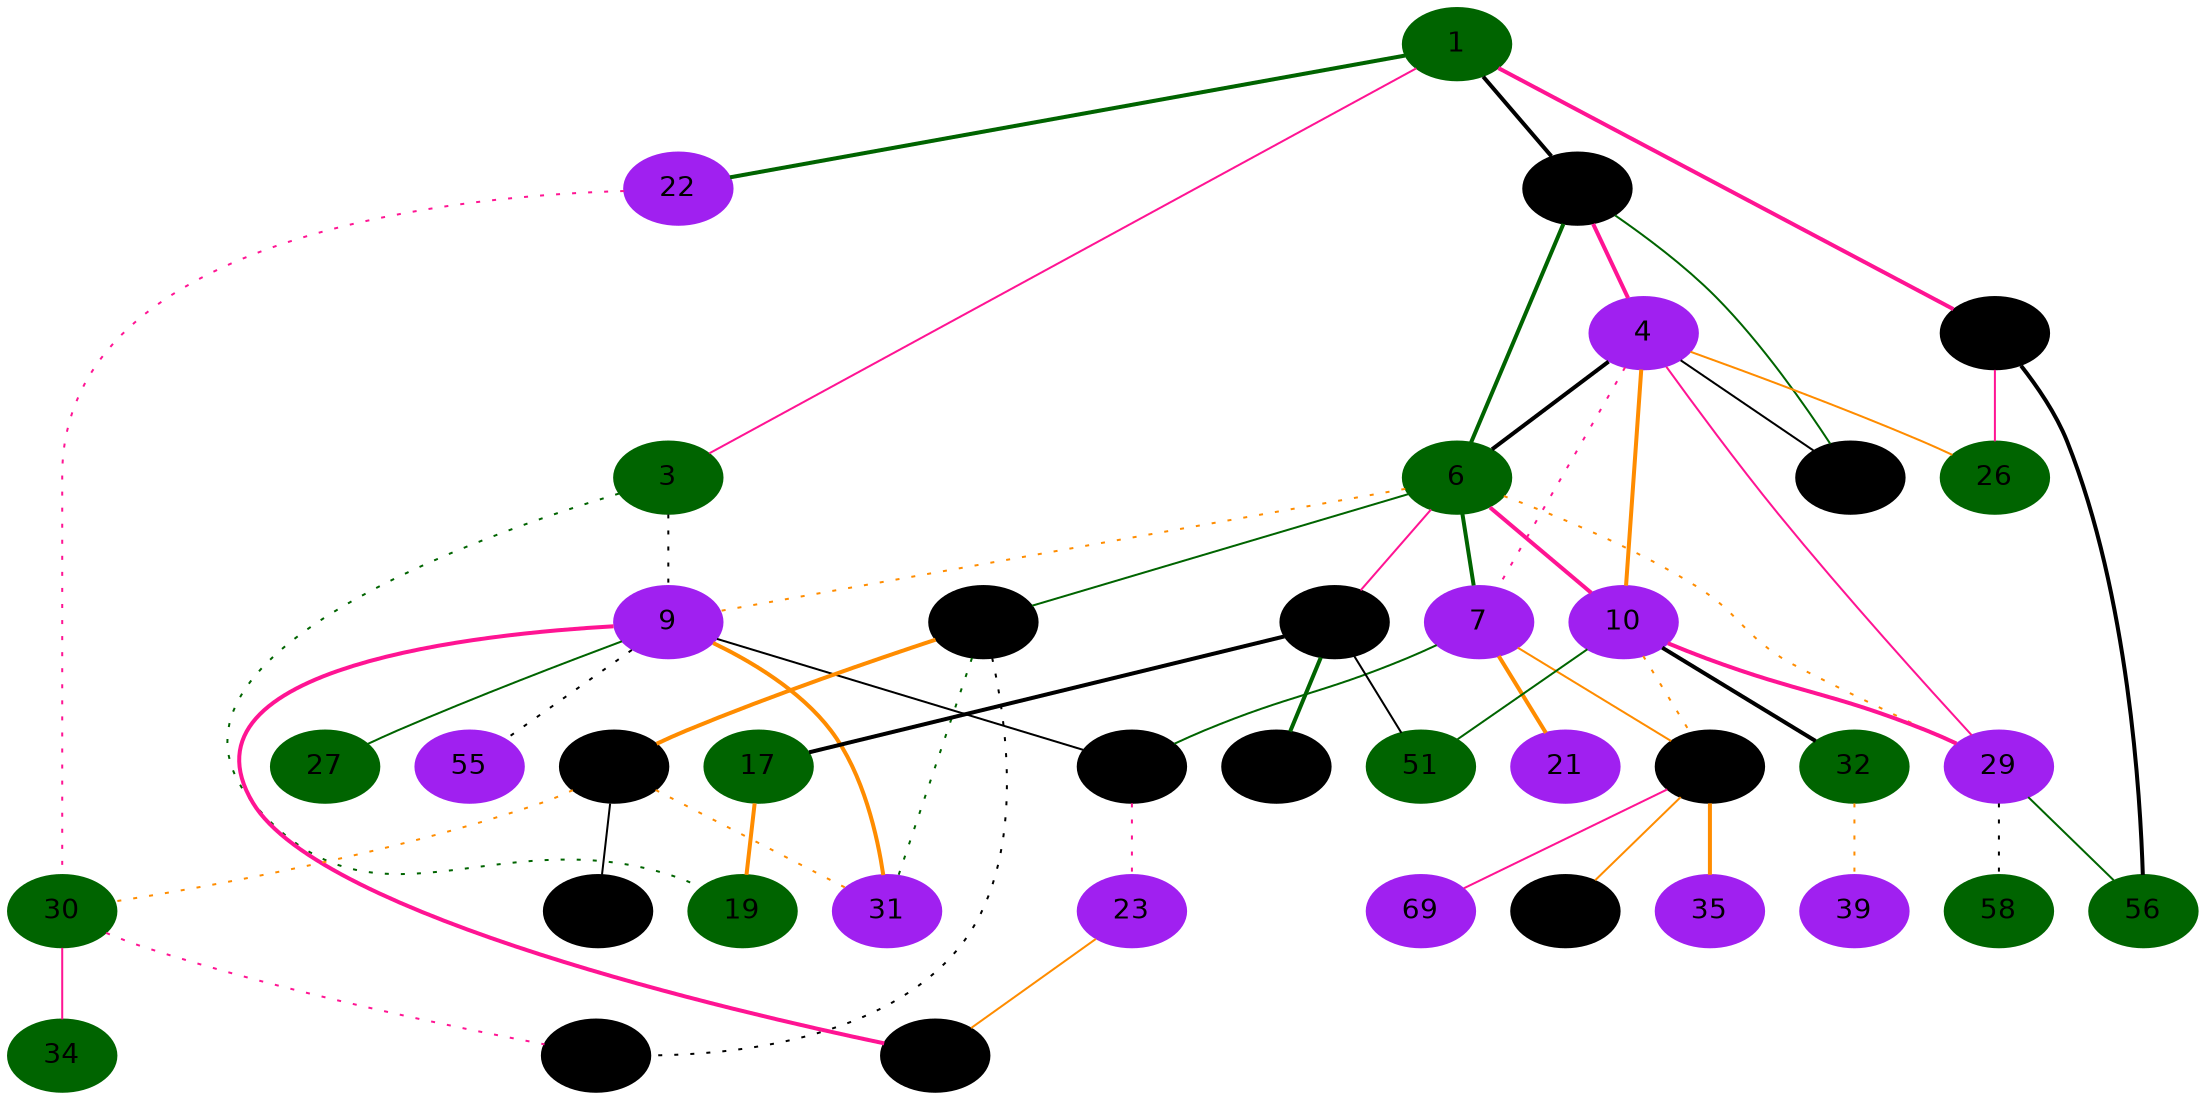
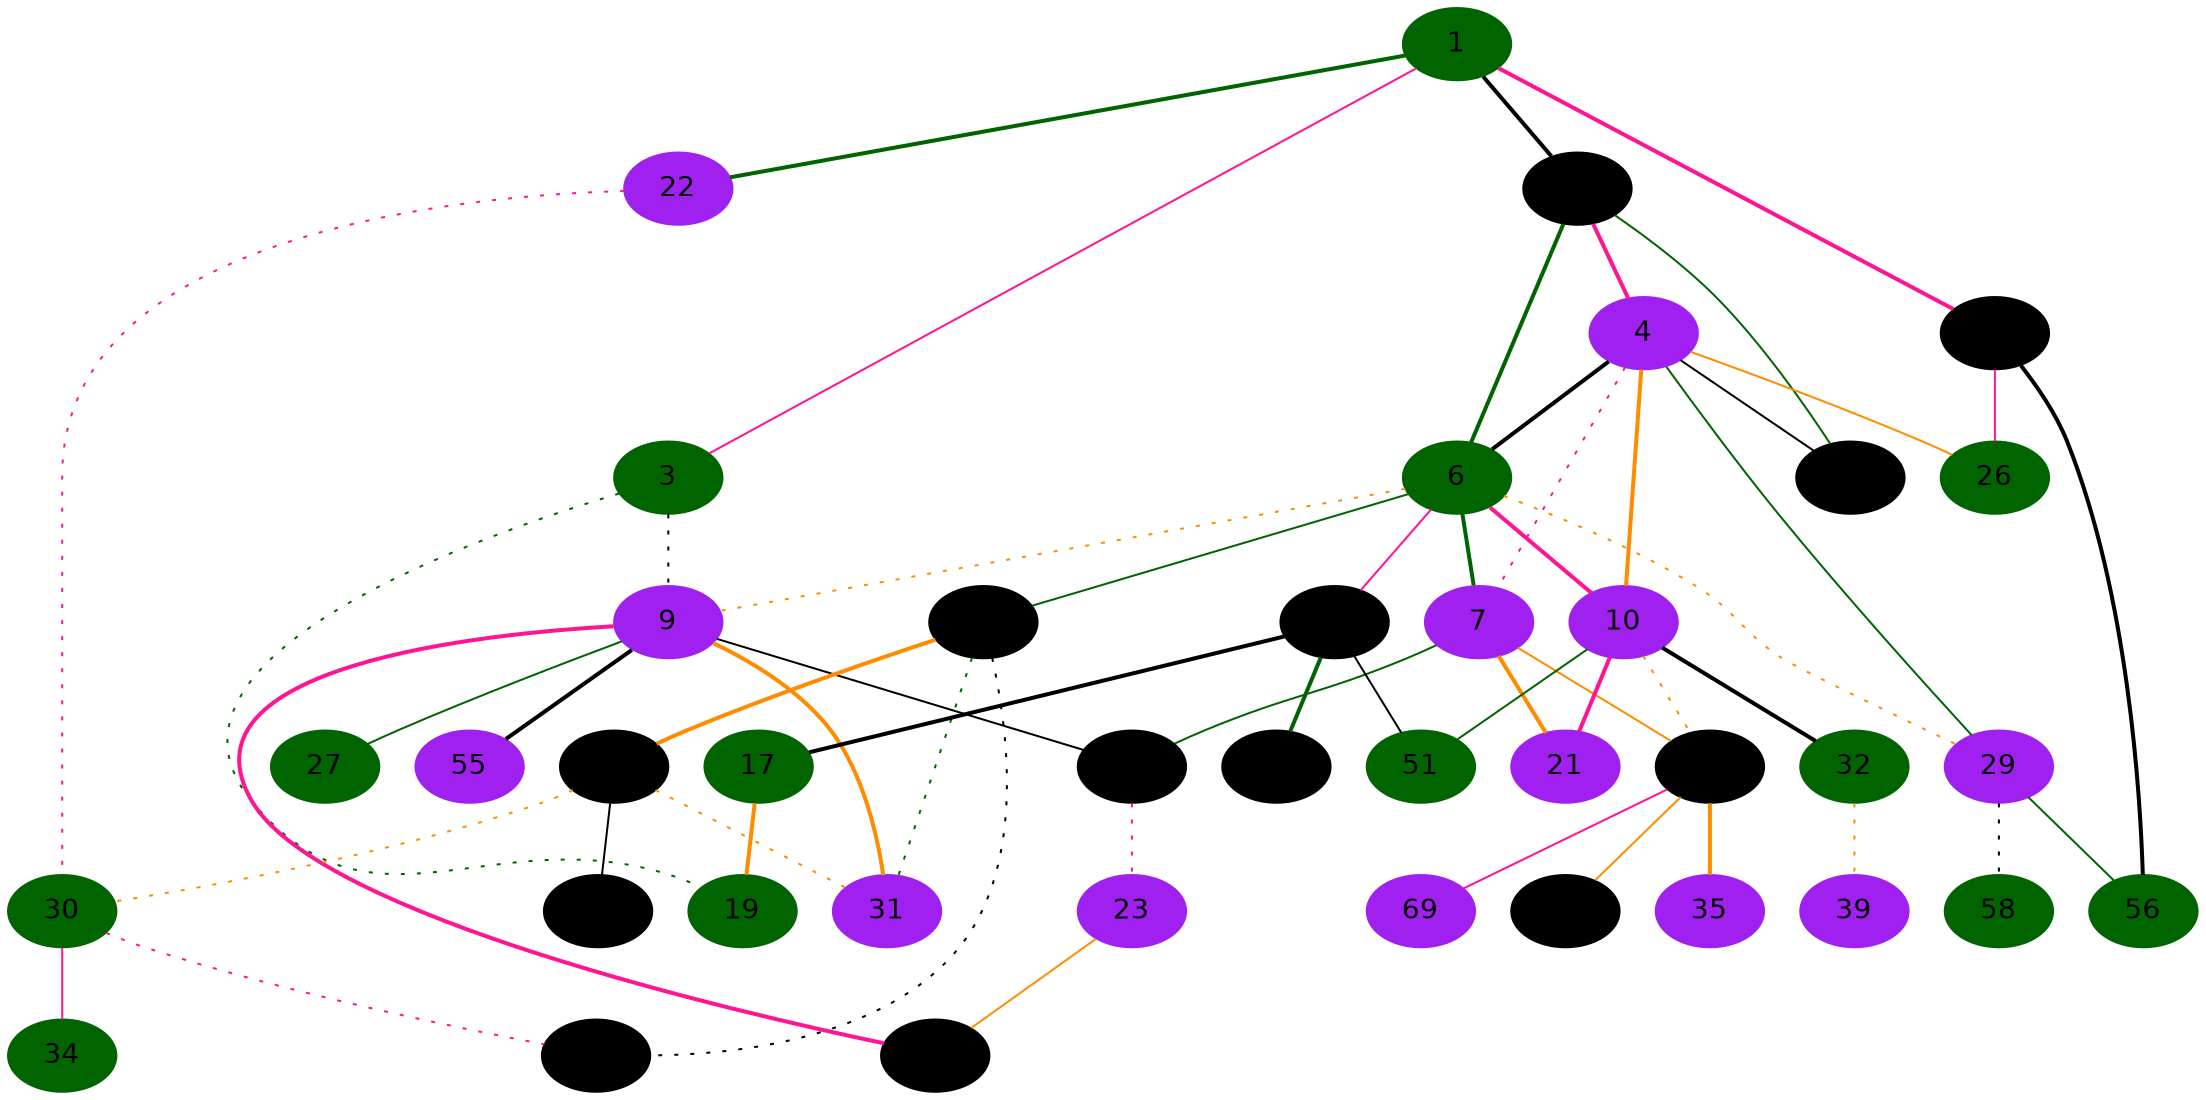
edge "4" -- "29": color deeppink -> darkgreen
edge "10" -- "29": now "10" -- "21"
edge "9" -- "55": style dotted -> bold
